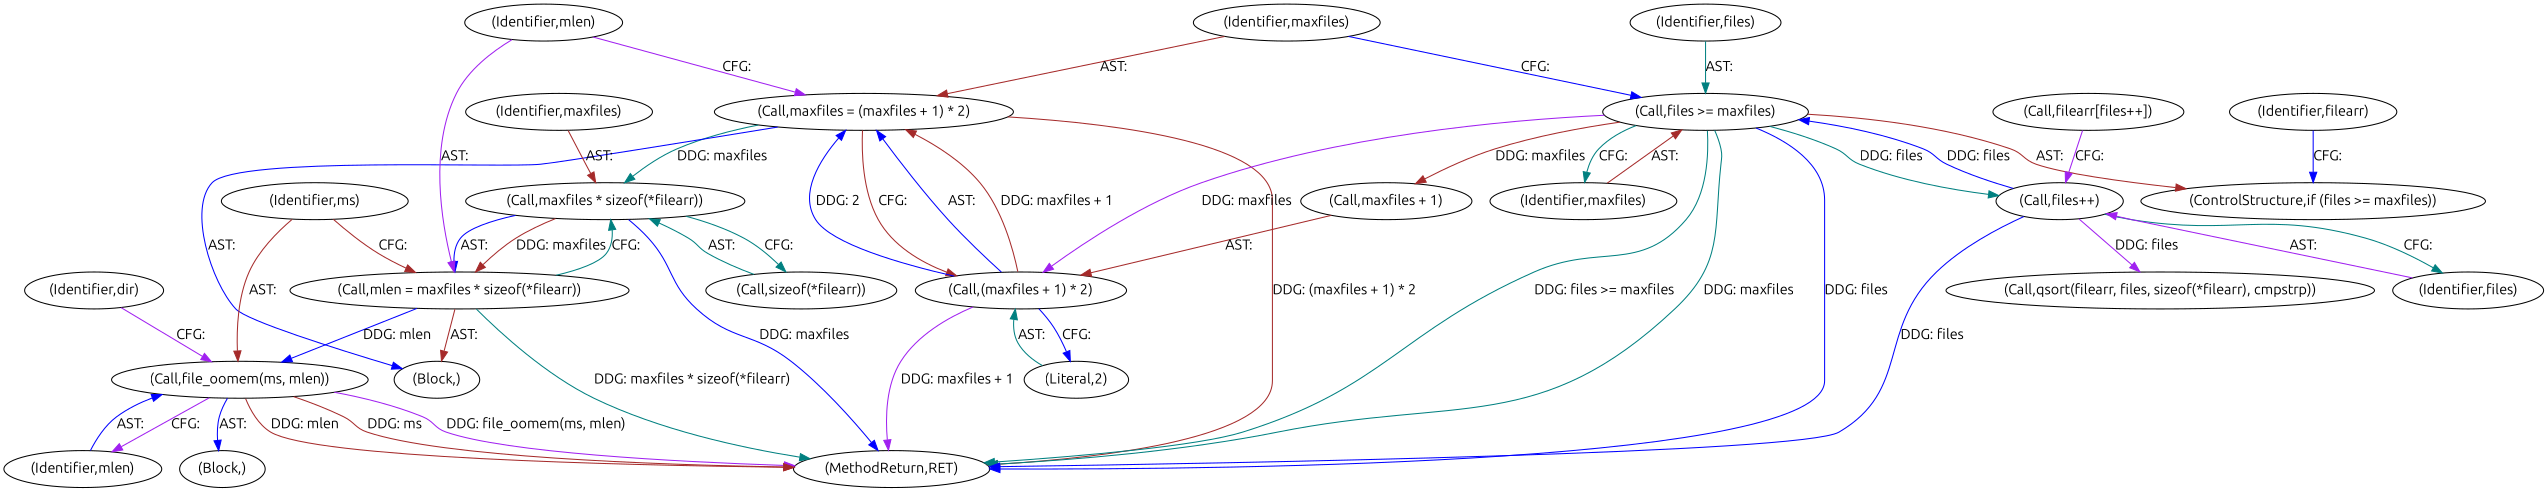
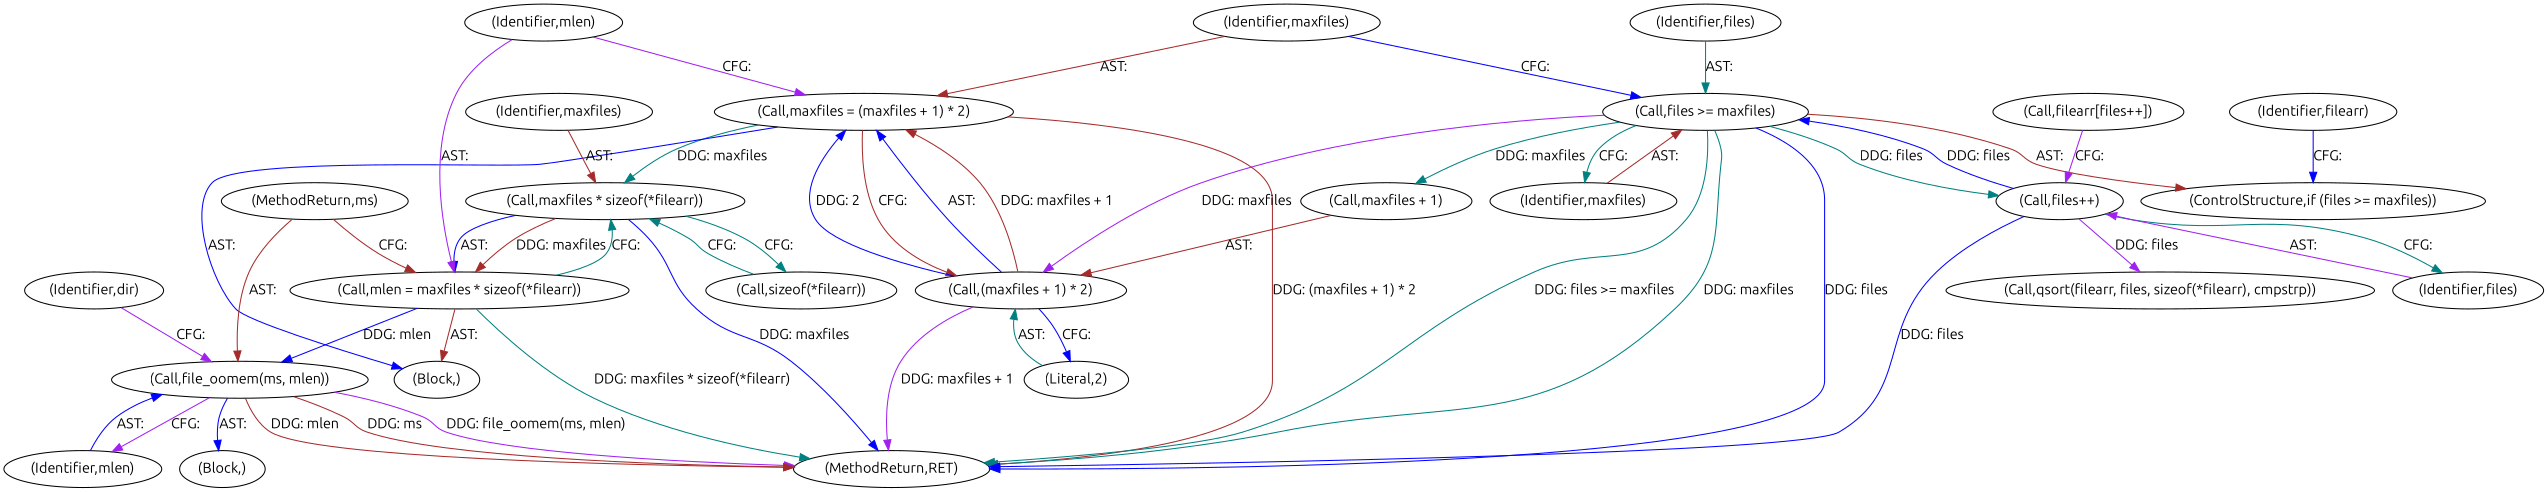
edge "(Call,files >= maxfiles)" -> "(Call,maxfiles + 1)": color brown -> teal
node "(Identifier,ms)": label "(Identifier,ms)" -> "(MethodReturn,ms)"
edge "(Call,sizeof(*filearr))" -> "(Call,maxfiles * sizeof(*filearr))": label "AST: " -> "CFG: "
